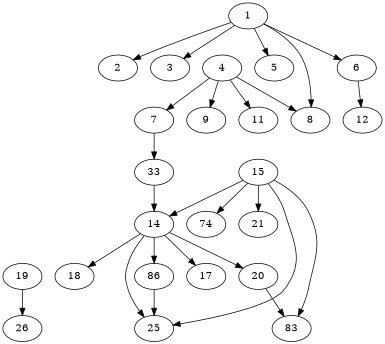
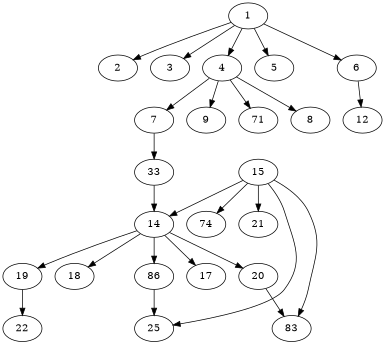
edge "1" -> "8": now "1" -> "4"
node "11": label "11" -> "71"
edge "14" -> "25": now "14" -> "19"
node "26": label "26" -> "22"
